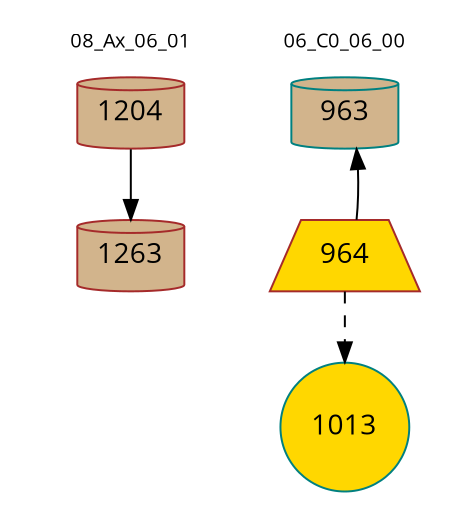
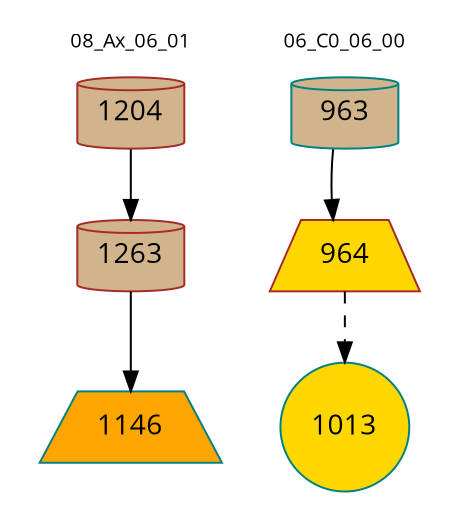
edge "964" -> "963": reversed
node "1146": added
